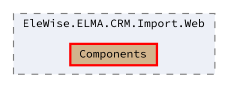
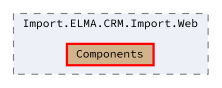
cluster "EleWise.ELMA.CRM.Import.Web": label "EleWise.ELMA.CRM.Import.Web" -> "Import.ELMA.CRM.Import.Web"
